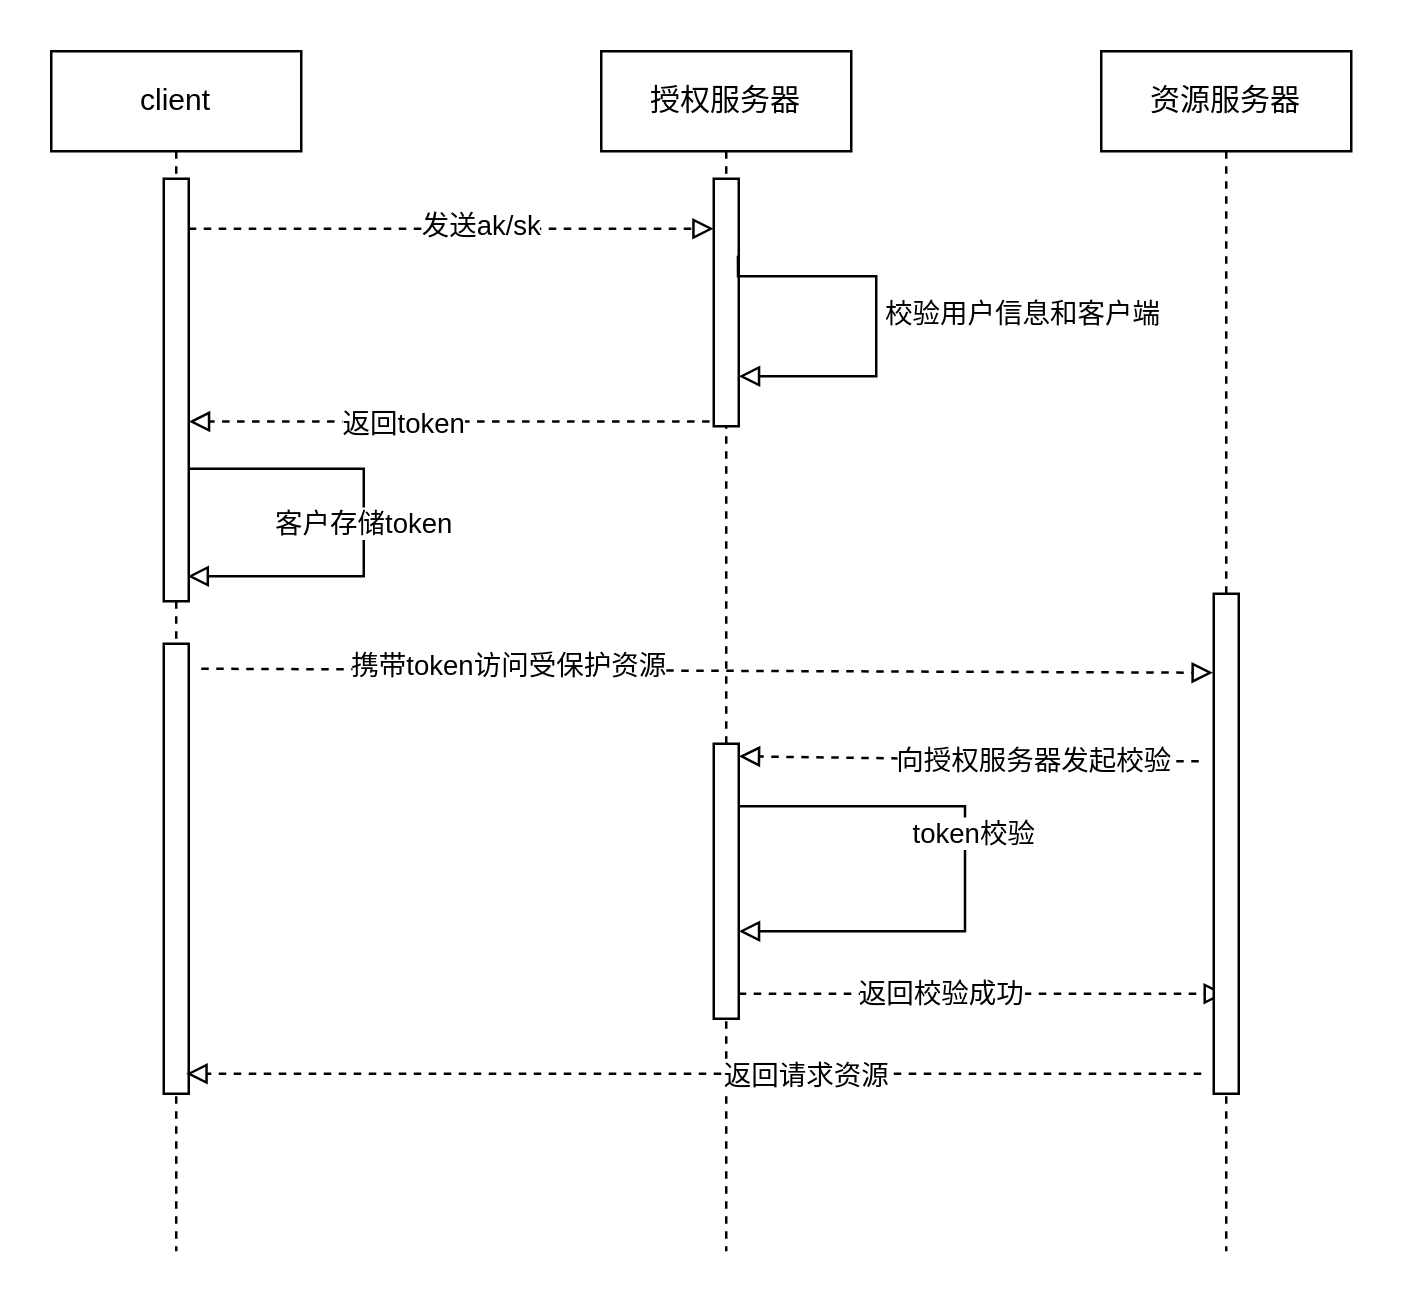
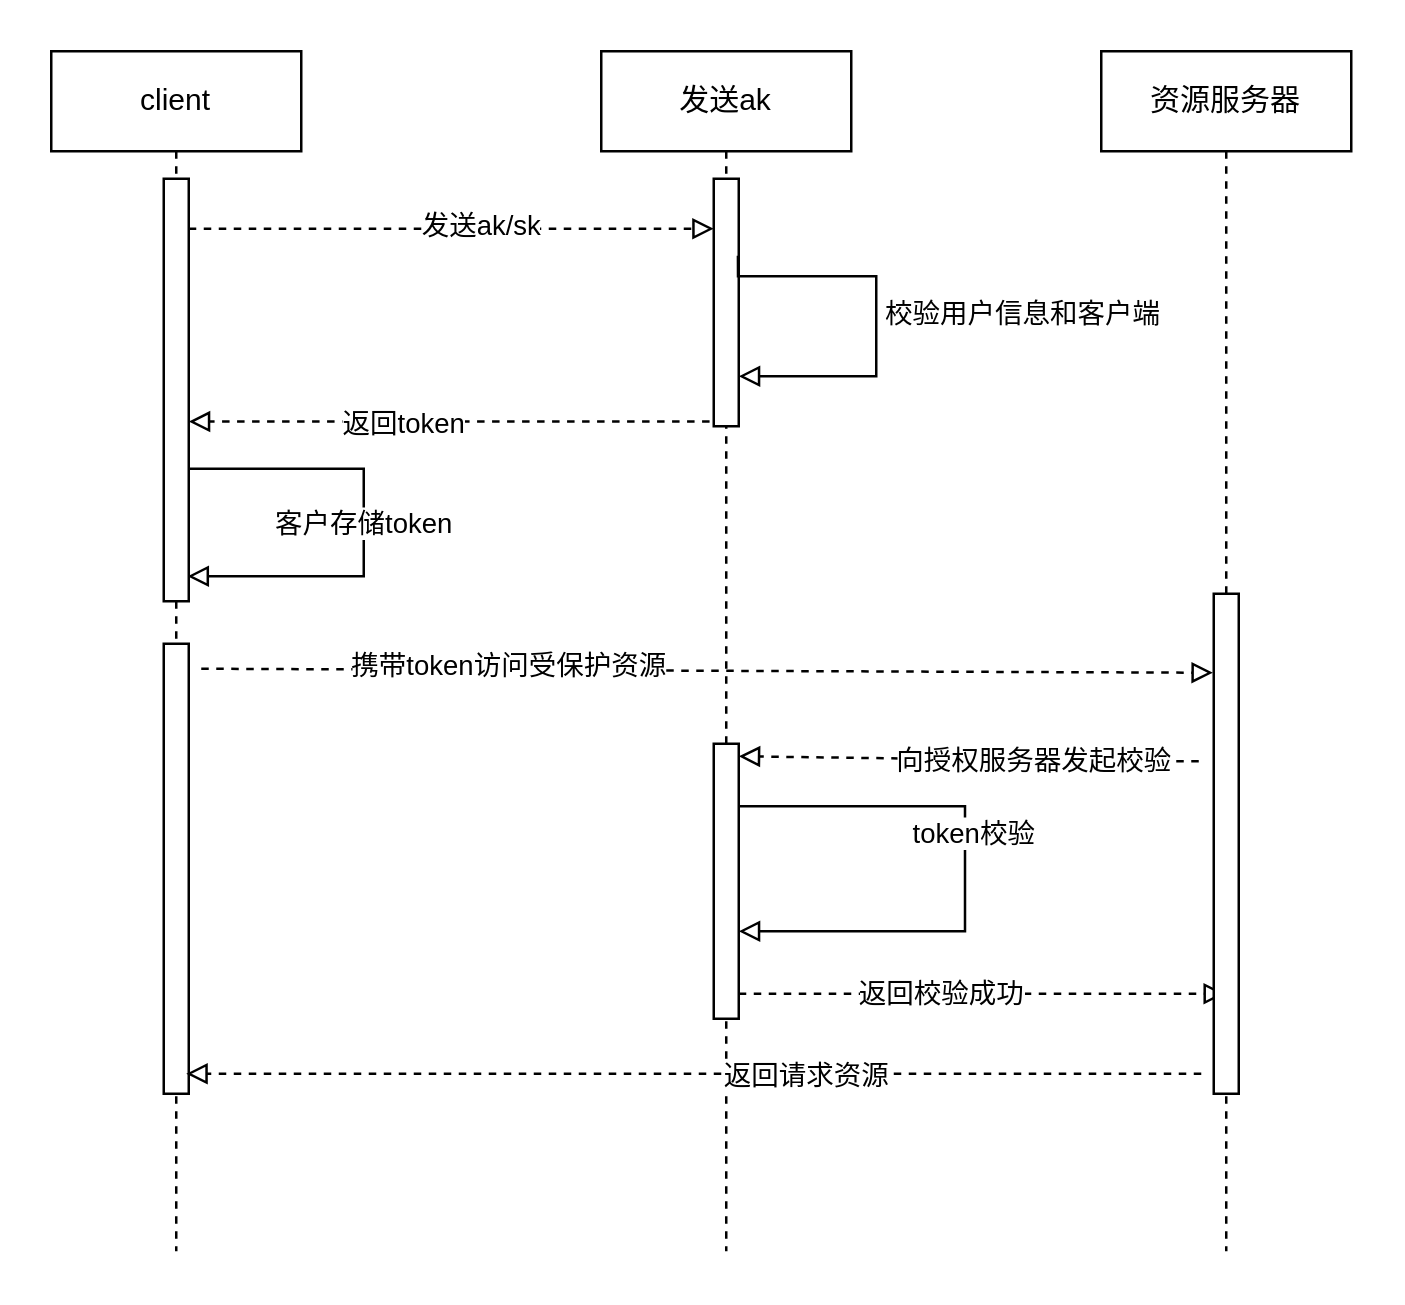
node "授权服务器": label "授权服务器" -> "发送ak"
